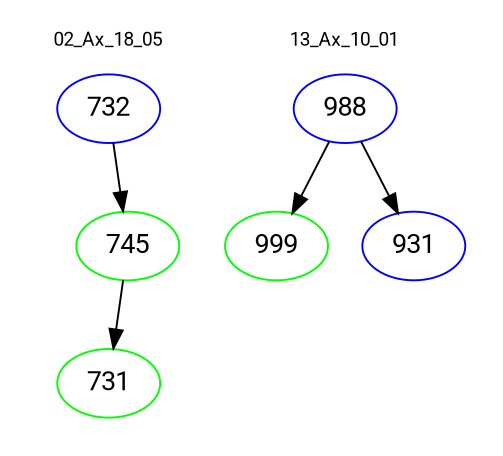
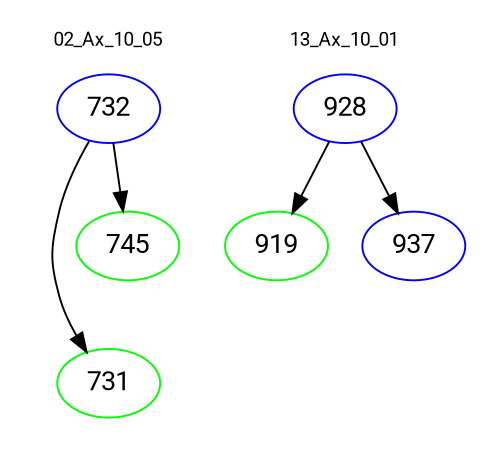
cluster "02_Ax_18_05": label "02_Ax_18_05" -> "02_Ax_10_05"
node "988": label "988" -> "928"
node "999": label "999" -> "919"
node "931": label "931" -> "937"
edge "745" -> "731": now "732" -> "731"
